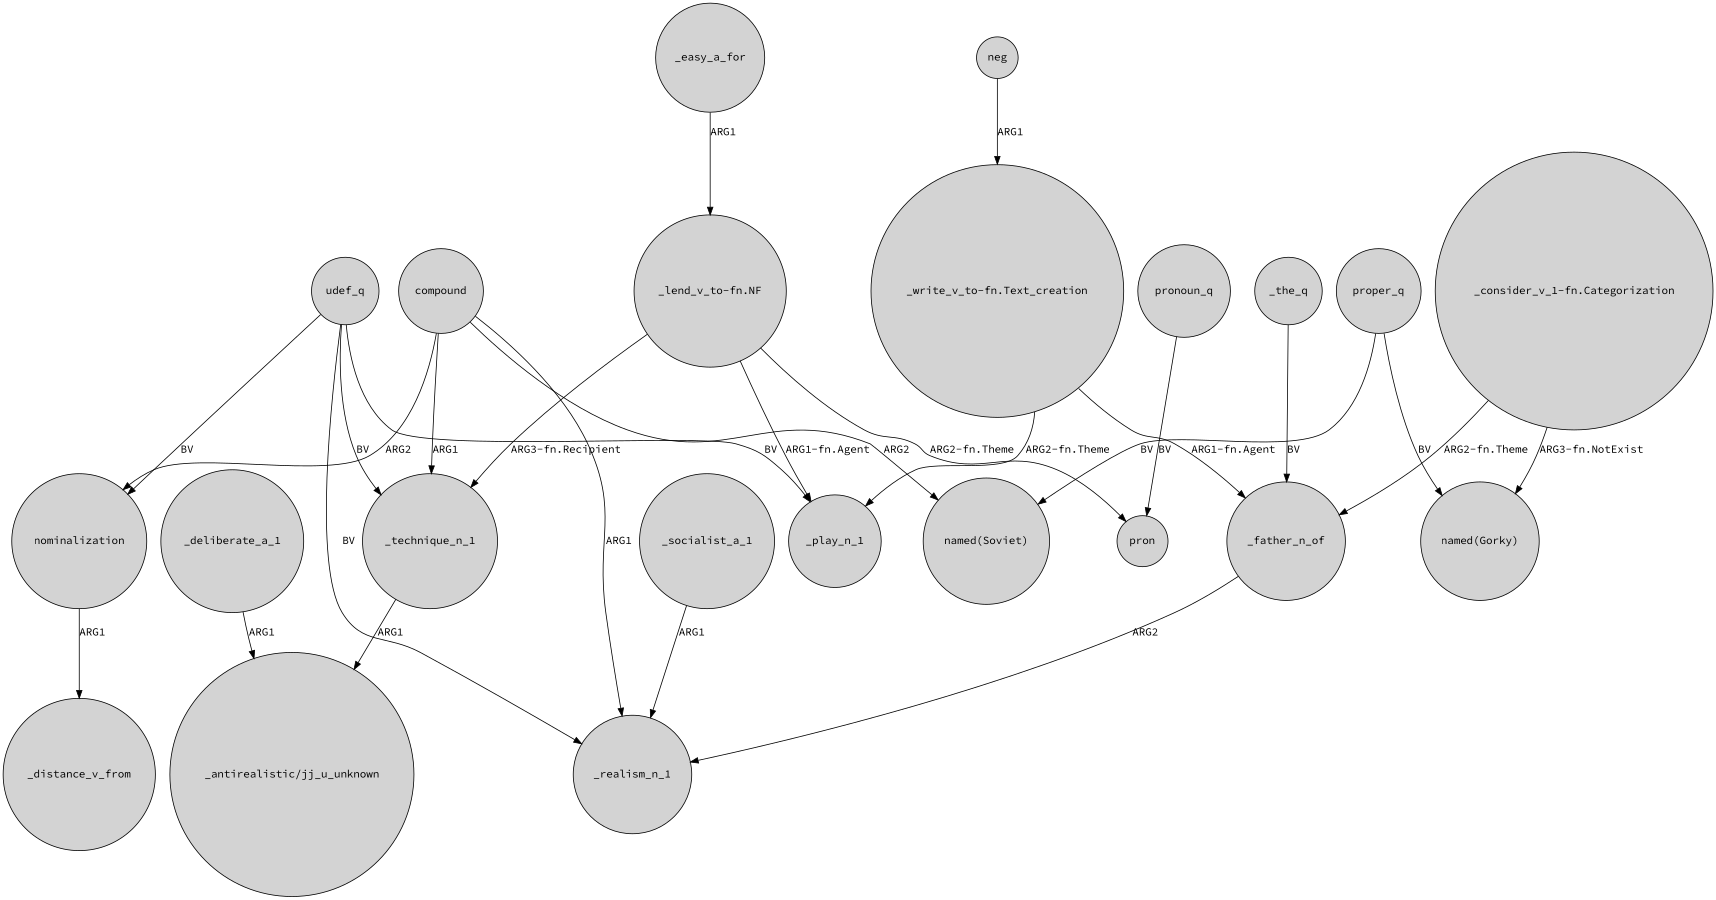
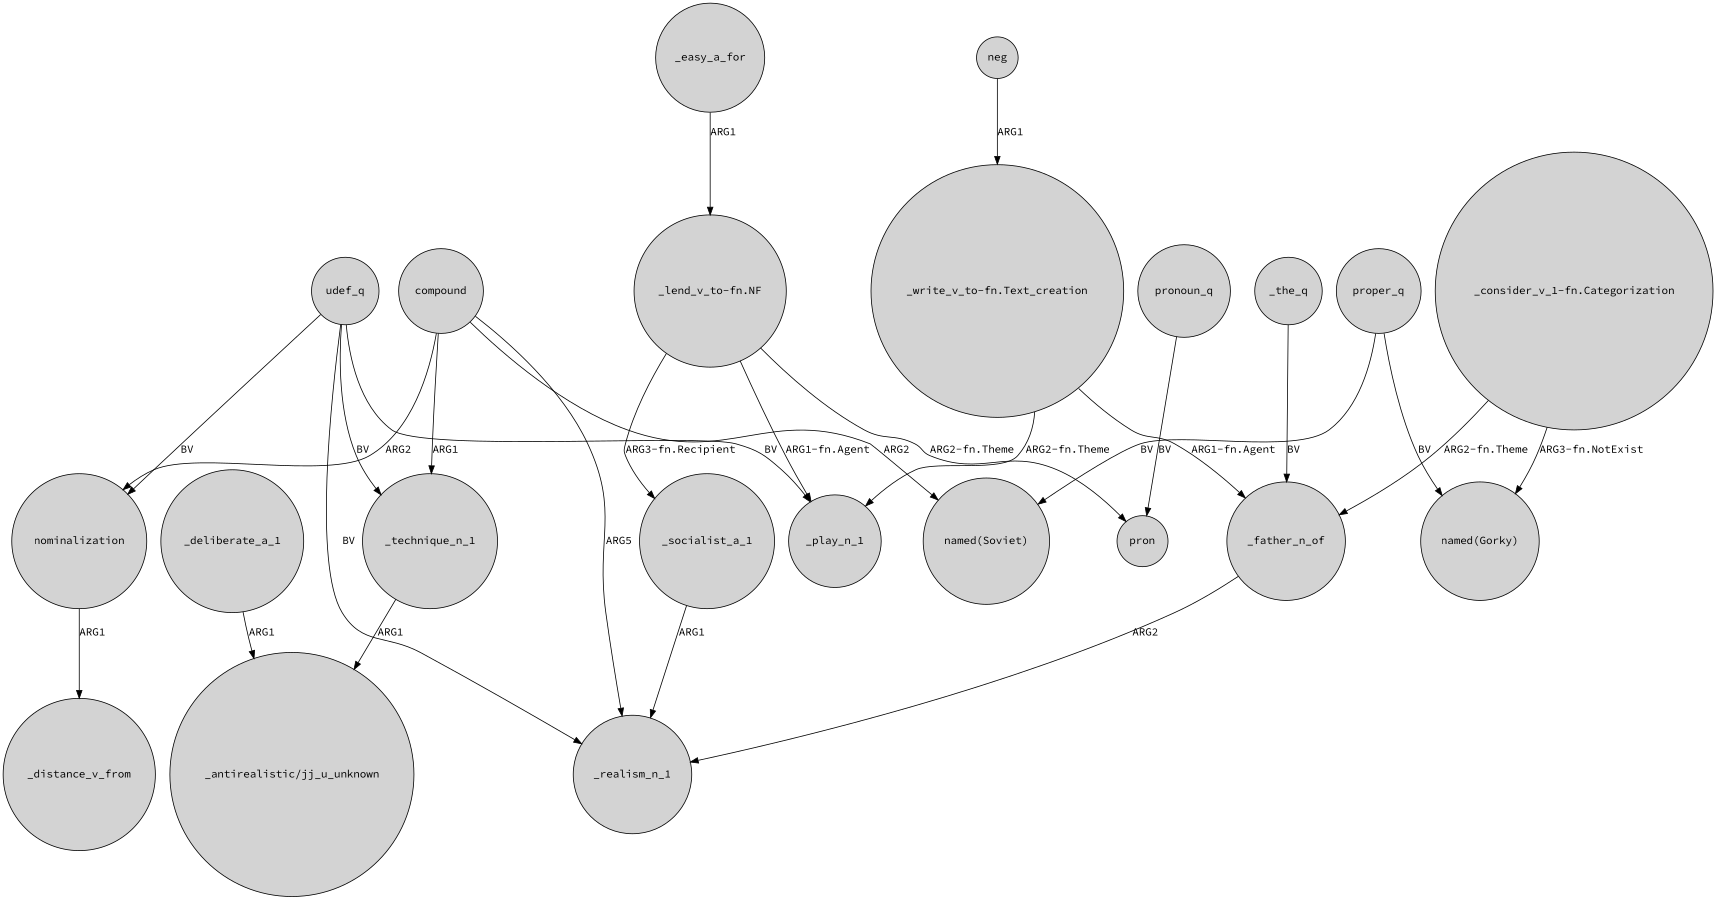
edge "_lend_v_to-fn.NF" -> "_technique_n_1": now "_lend_v_to-fn.NF" -> "_socialist_a_1"
edge "compound" -> "_realism_n_1": label "ARG1" -> "ARG5"
